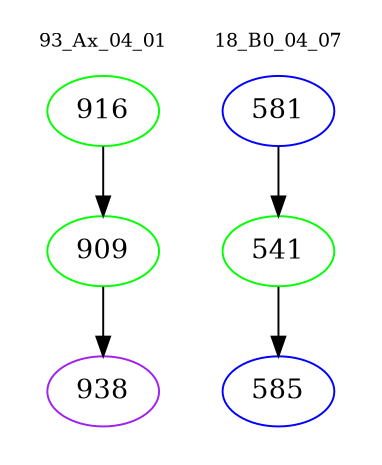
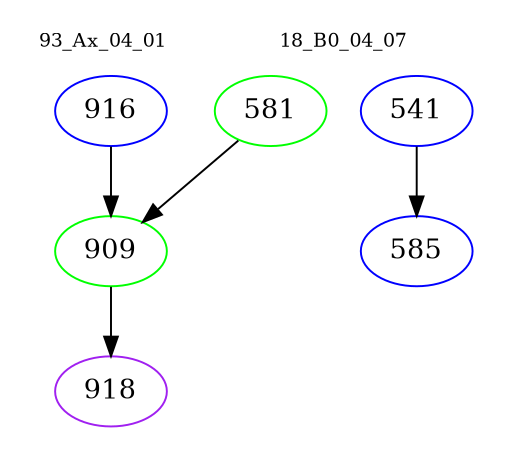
node "916": color green -> blue
node "581": color blue -> green
edge "581" -> "541": now "581" -> "909"
node "541": color green -> blue
node "938": label "938" -> "918"
